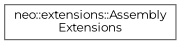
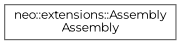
node "neo::extensions::Assembly Extensions": label "neo::extensions::Assembly Extensions" -> "neo::extensions::Assembly Assembly"
